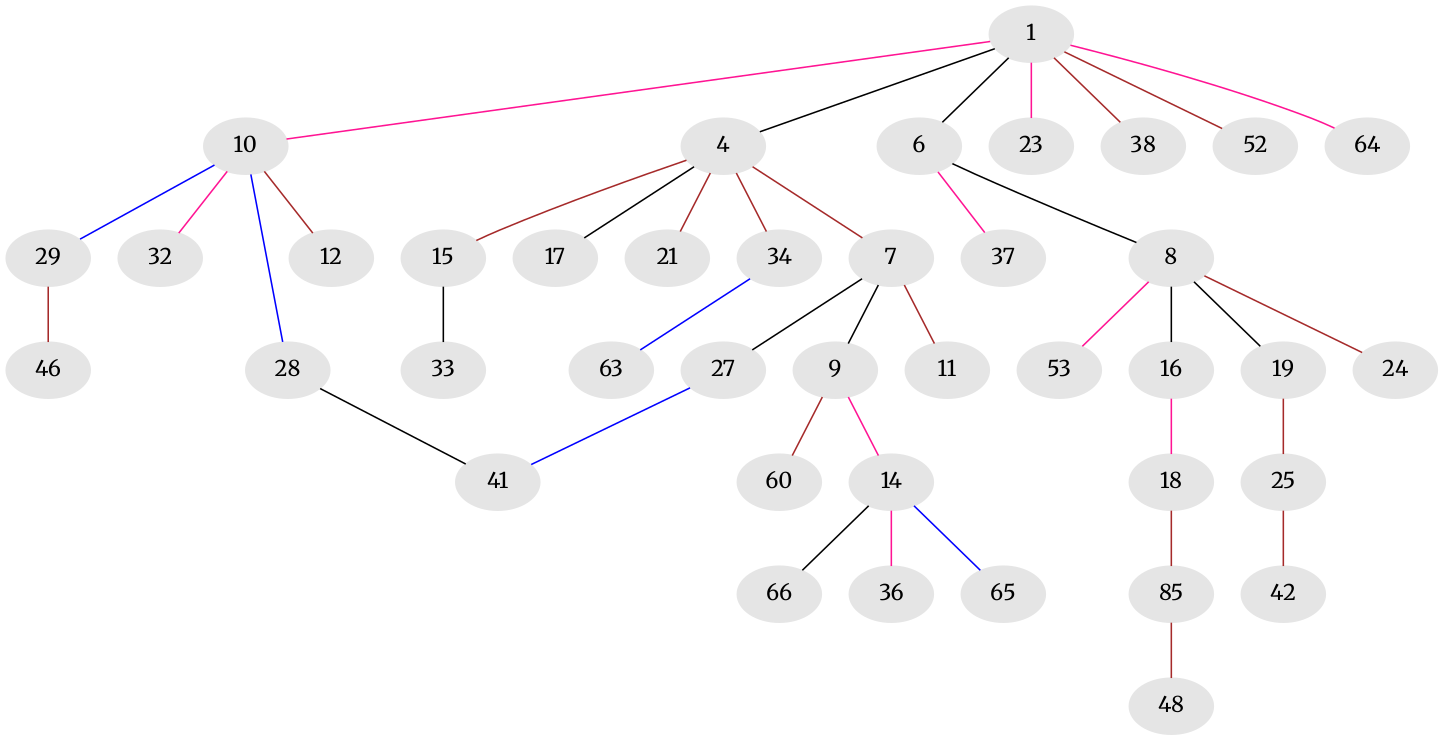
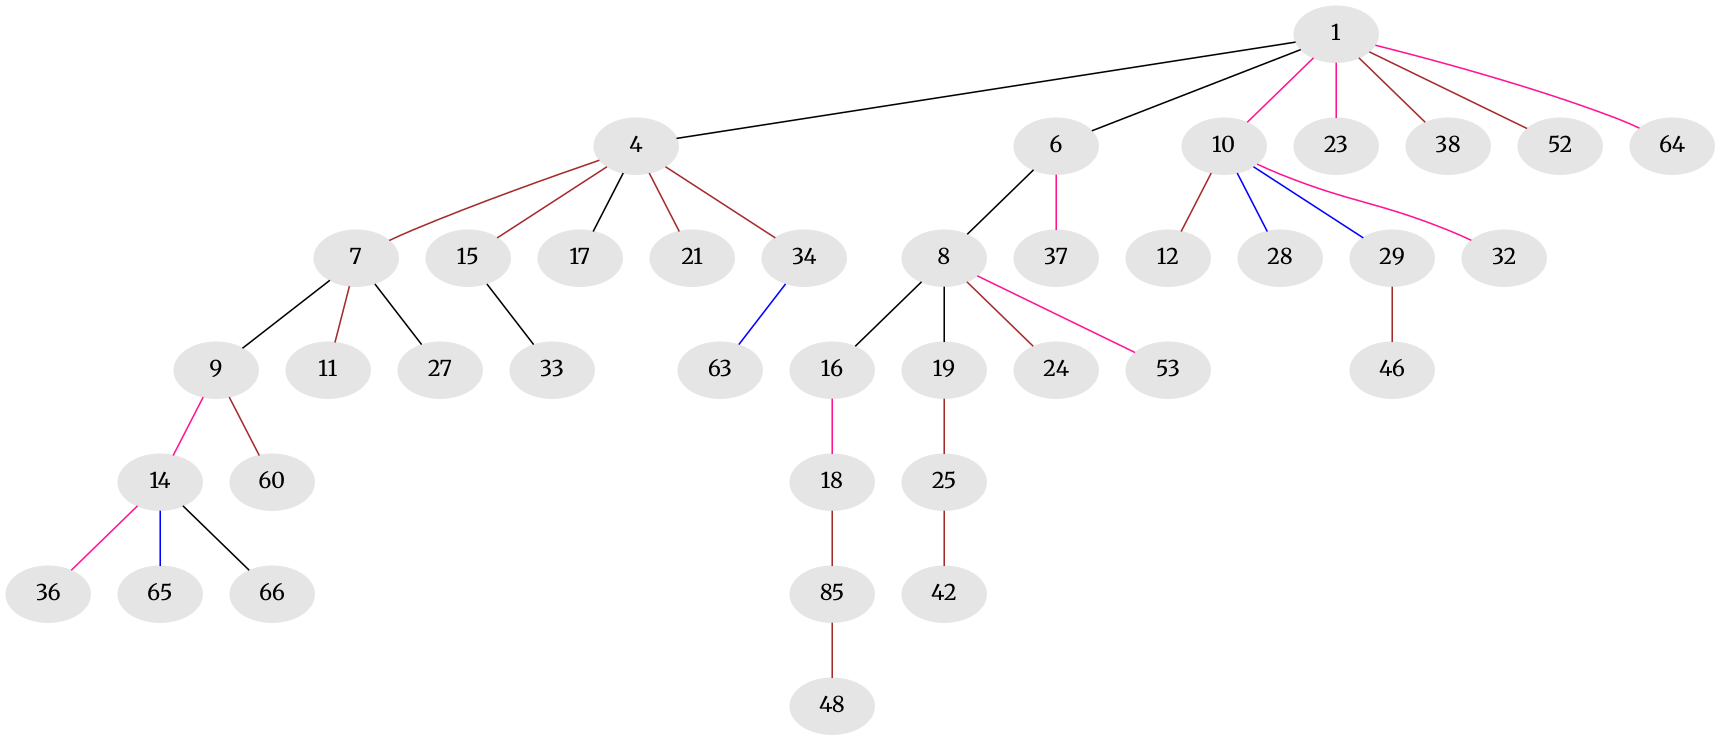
node "41": removed
